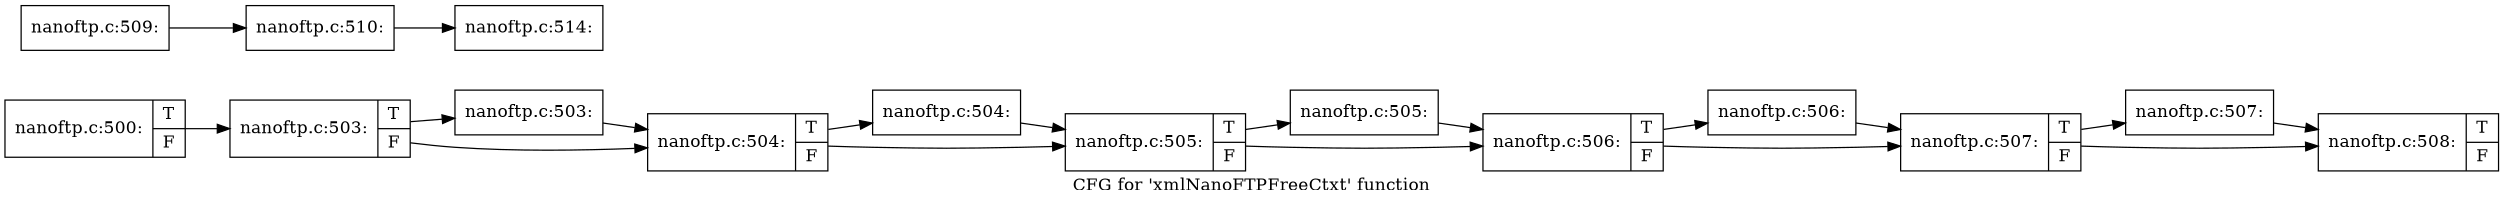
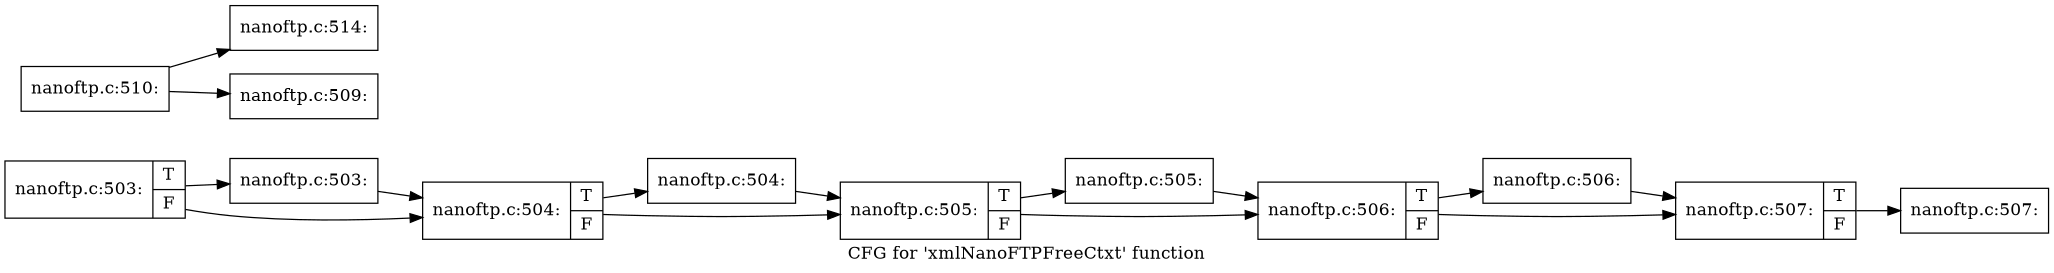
edge "nanoftp.c:509:" -> "nanoftp.c:510:": reversed
node "nanoftp.c:500:": removed
node "nanoftp.c:508:": removed
